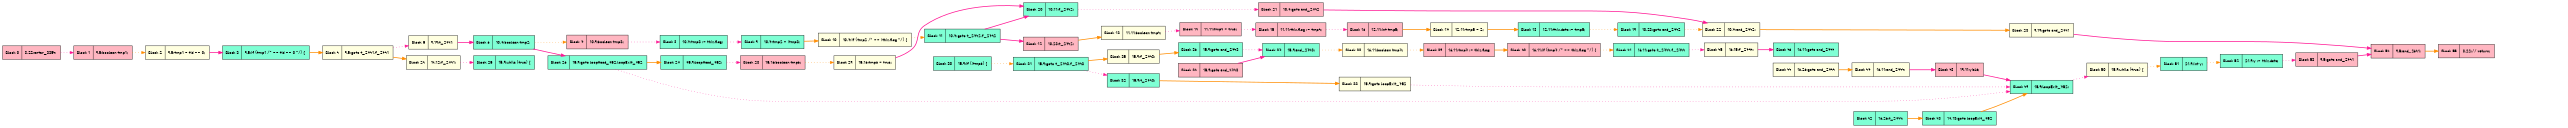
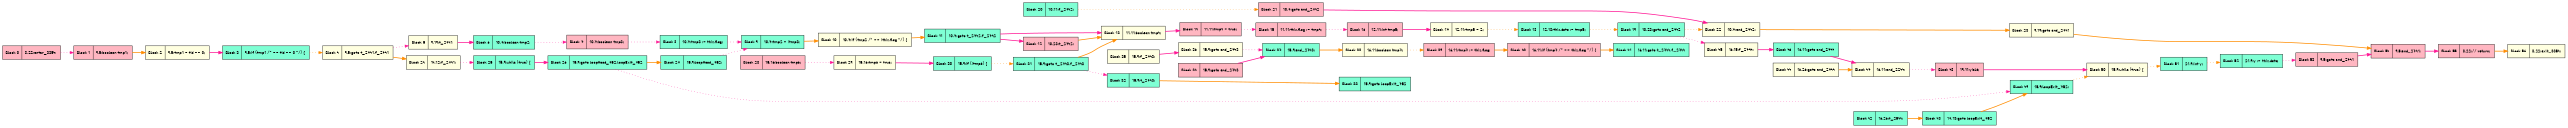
edge "Block 20" -> "Block 21": color deeppink -> darkorange
edge "Block 29" -> "Block 20": now "Block 29" -> "Block 30"
edge "Block 11" -> "Block 20": now "Block 11" -> "Block 13"
node "Block 18": text "12.11:this.data := tmp5;" -> "12.18:this.data := tmp5;"
edge "Block 16" -> "Block 17": color darkorange -> deeppink
edge "Block 17" -> "Block 18": style bold -> dotted
edge "Block 13" -> "Block 14": style dotted -> bold
edge "Block 10" -> "Block 11": style dotted -> bold
edge "Block 6" -> "Block 7": color darkorange -> deeppink
node "Block 7": text "10.9:boolean tmp3;" -> "10.7:boolean tmp3;"
edge "Block 23" -> "Block 54": color deeppink -> darkorange
node "Block 36": fillcolor aquamarine -> lightyellow
edge "Block 37" -> "Block 38": style dotted -> bold
edge "Block 40" -> "Block 41": style dotted -> bold
edge "Block 41" -> "Block 45": now "Block 19" -> "Block 45"
node "Block 54": text "9.5:end_2641:" -> "9.5:end_2741:"
edge "Block 54" -> "Block 55": color darkorange -> deeppink
node "Block 56": added
edge "Block 6" -> "Block 26": now "Block 25" -> "Block 26"
edge "Block 1" -> "Block 2": style dotted -> bold
edge "Block 3" -> "Block 4": style bold -> dotted
edge "Block 35" -> "Block 36": color darkorange -> deeppink
edge "Block 46" -> "Block 47": added
edge "Block 31" -> "Block 35": now "Block 31" -> "Block 13"
node "Block 27": text "75.9:loopHead_752:" -> "15.9:loopHead_752:"
edge "Block 27" -> "Block 28": now "Block 27" -> "Block 9"
edge "Block 28" -> "Block 29": color darkorange -> deeppink
node "Block 34": text "15.9:goto end_4743" -> "15.9:goto end_2743"
node "Block 47": text "16.11:end_2744:" -> "16.11:end_2244:"
edge "Block 47" -> "Block 48": style bold -> dotted
edge "Block 48" -> "Block 49": now "Block 48" -> "Block 50"
edge "Block 49" -> "Block 50": color deeppink -> darkorange
node "Block 33": fillcolor lightyellow -> aquamarine
edge "Block 33" -> "Block 49": removed
node "Block 42": text "16.26:t_2744:" -> "16.26:t_2544:"
